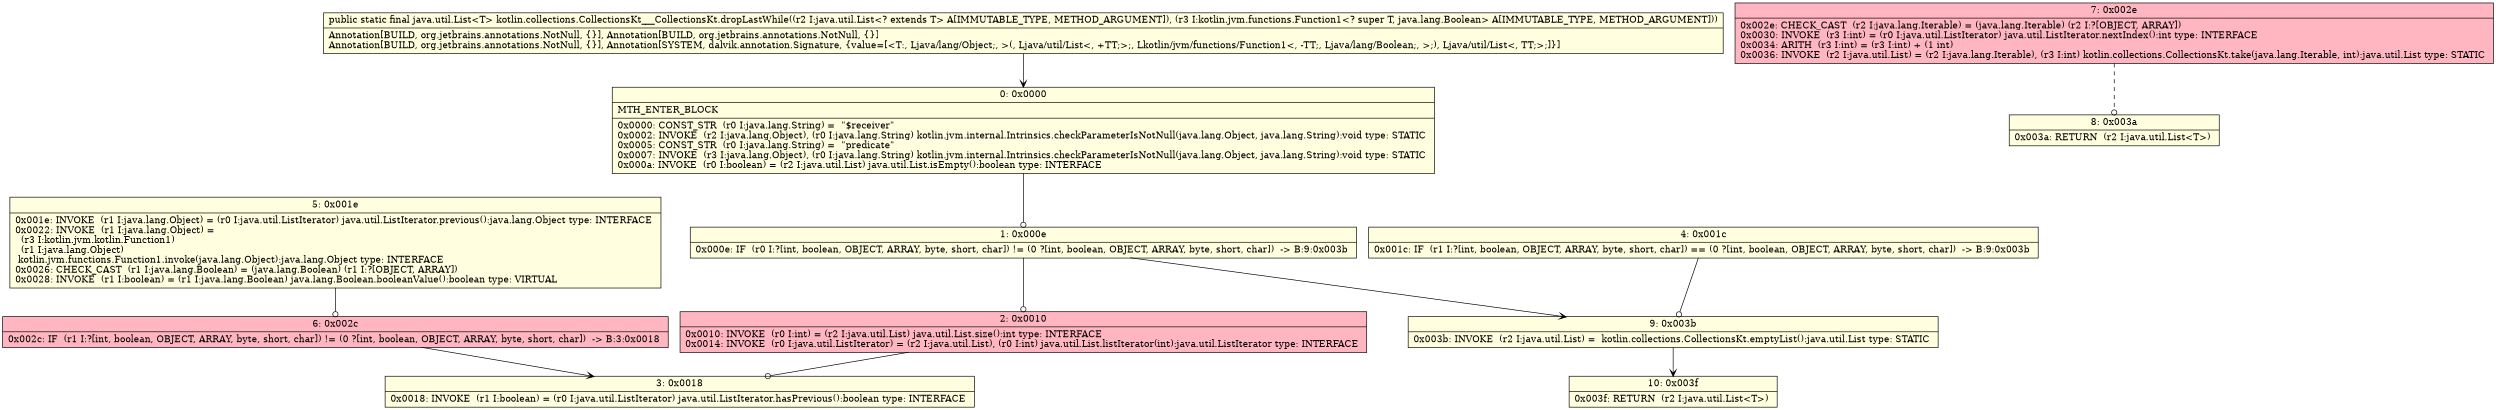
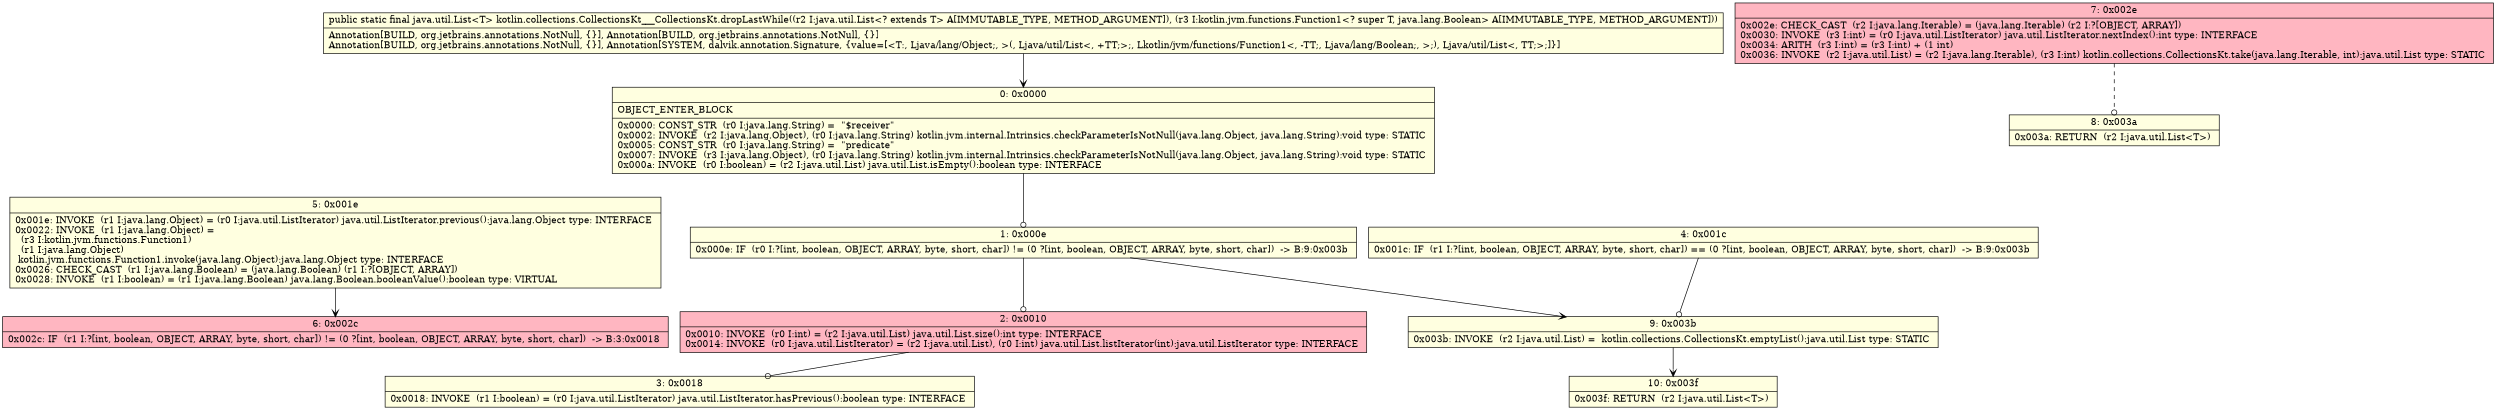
node "0: 0x0000": text "MTH_ENTER_BLOCK" -> "OBJECT_ENTER_BLOCK"
node "5: 0x001e": text "(r3 I:kotlin.jvm.kotlin.Function1)" -> "(r3 I:kotlin.jvm.functions.Function1)"
edge "5: 0x001e" -> "6: 0x002c": arrowhead odot -> vee
edge "6: 0x002c" -> "3: 0x0018": removed
